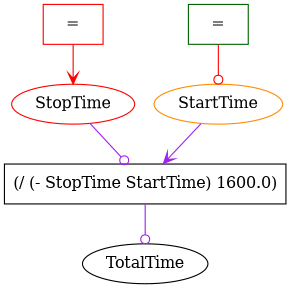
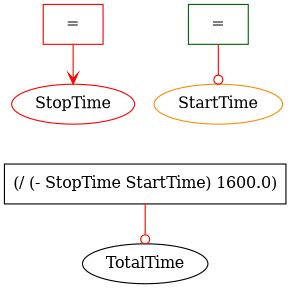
edge "StopTime" -> "(/ (- StopTime StartTime) 1600.0)": removed
edge "StartTime" -> "(/ (- StopTime StartTime) 1600.0)": removed
edge "(/ (- StopTime StartTime) 1600.0)" -> "TotalTime": color purple -> red
